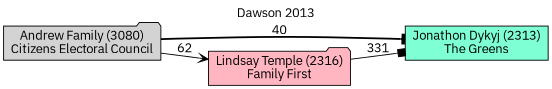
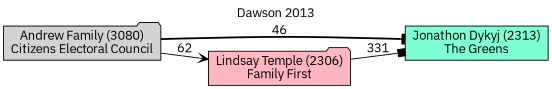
edge "Andrew Family (3080) Citizens Electoral Council" -> "Jonathon Dykyj (2313) The Greens": label "40" -> "46"
node "Lindsay Temple (2316) Family First": label "Lindsay Temple (2316) Family First" -> "Lindsay Temple (2306) Family First"
